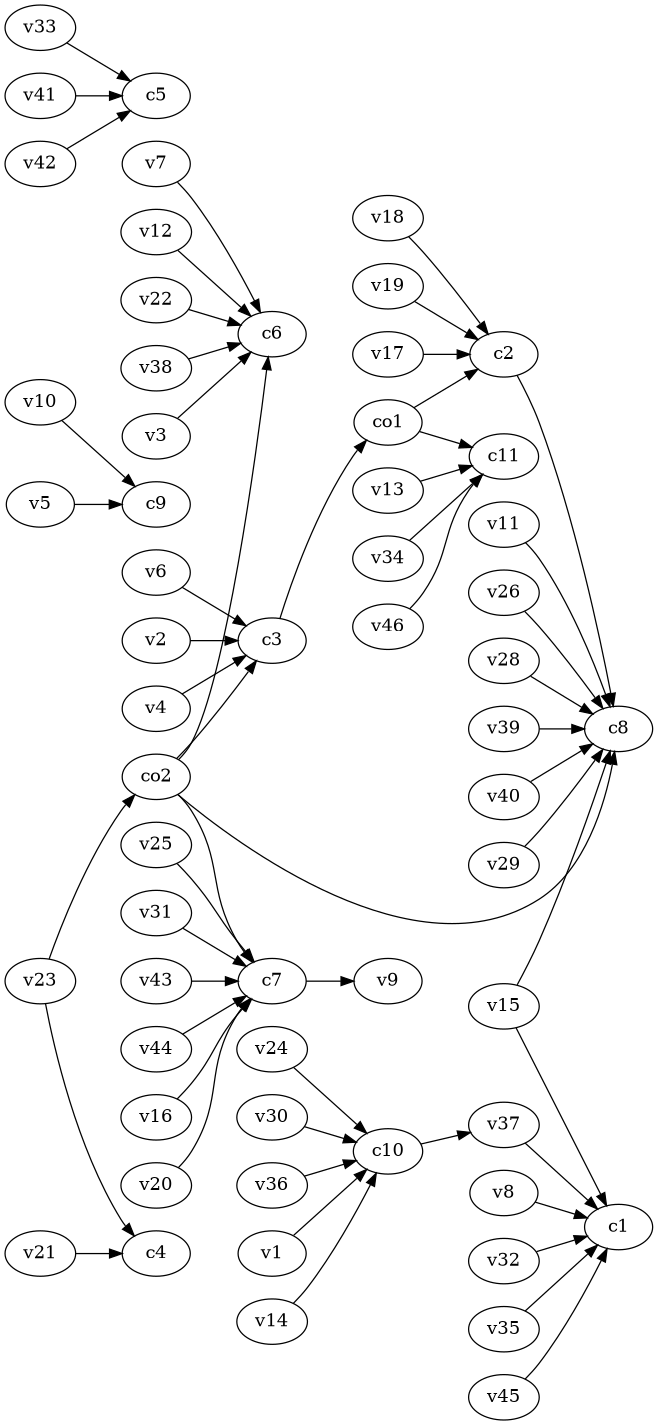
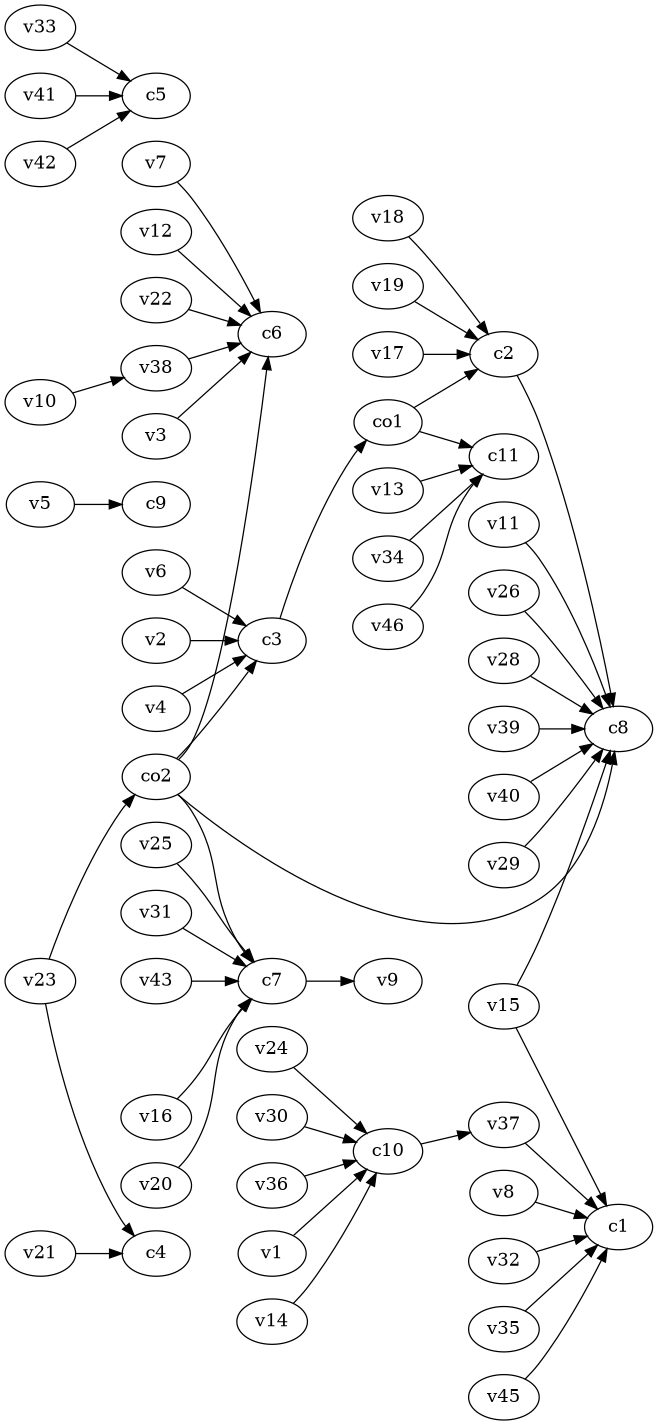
edge "v10" -> "c9": now "v10" -> "v38"
node "v44": removed
